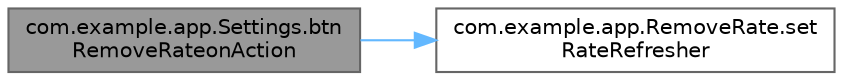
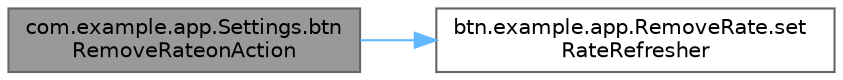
node "com.example.app.RemoveRate.set RateRefresher": label "com.example.app.RemoveRate.set RateRefresher" -> "btn.example.app.RemoveRate.set RateRefresher"
